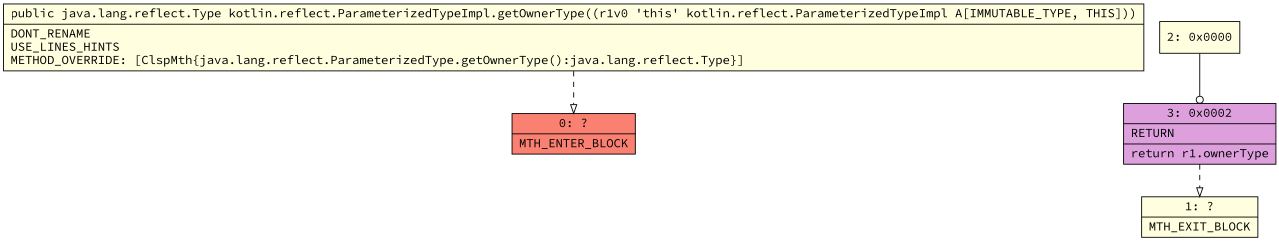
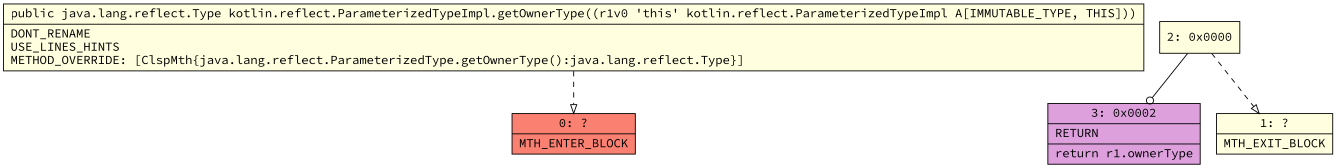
edge "3: 0x0002" -> "1: ?": now "2: 0x0000" -> "1: ?"
